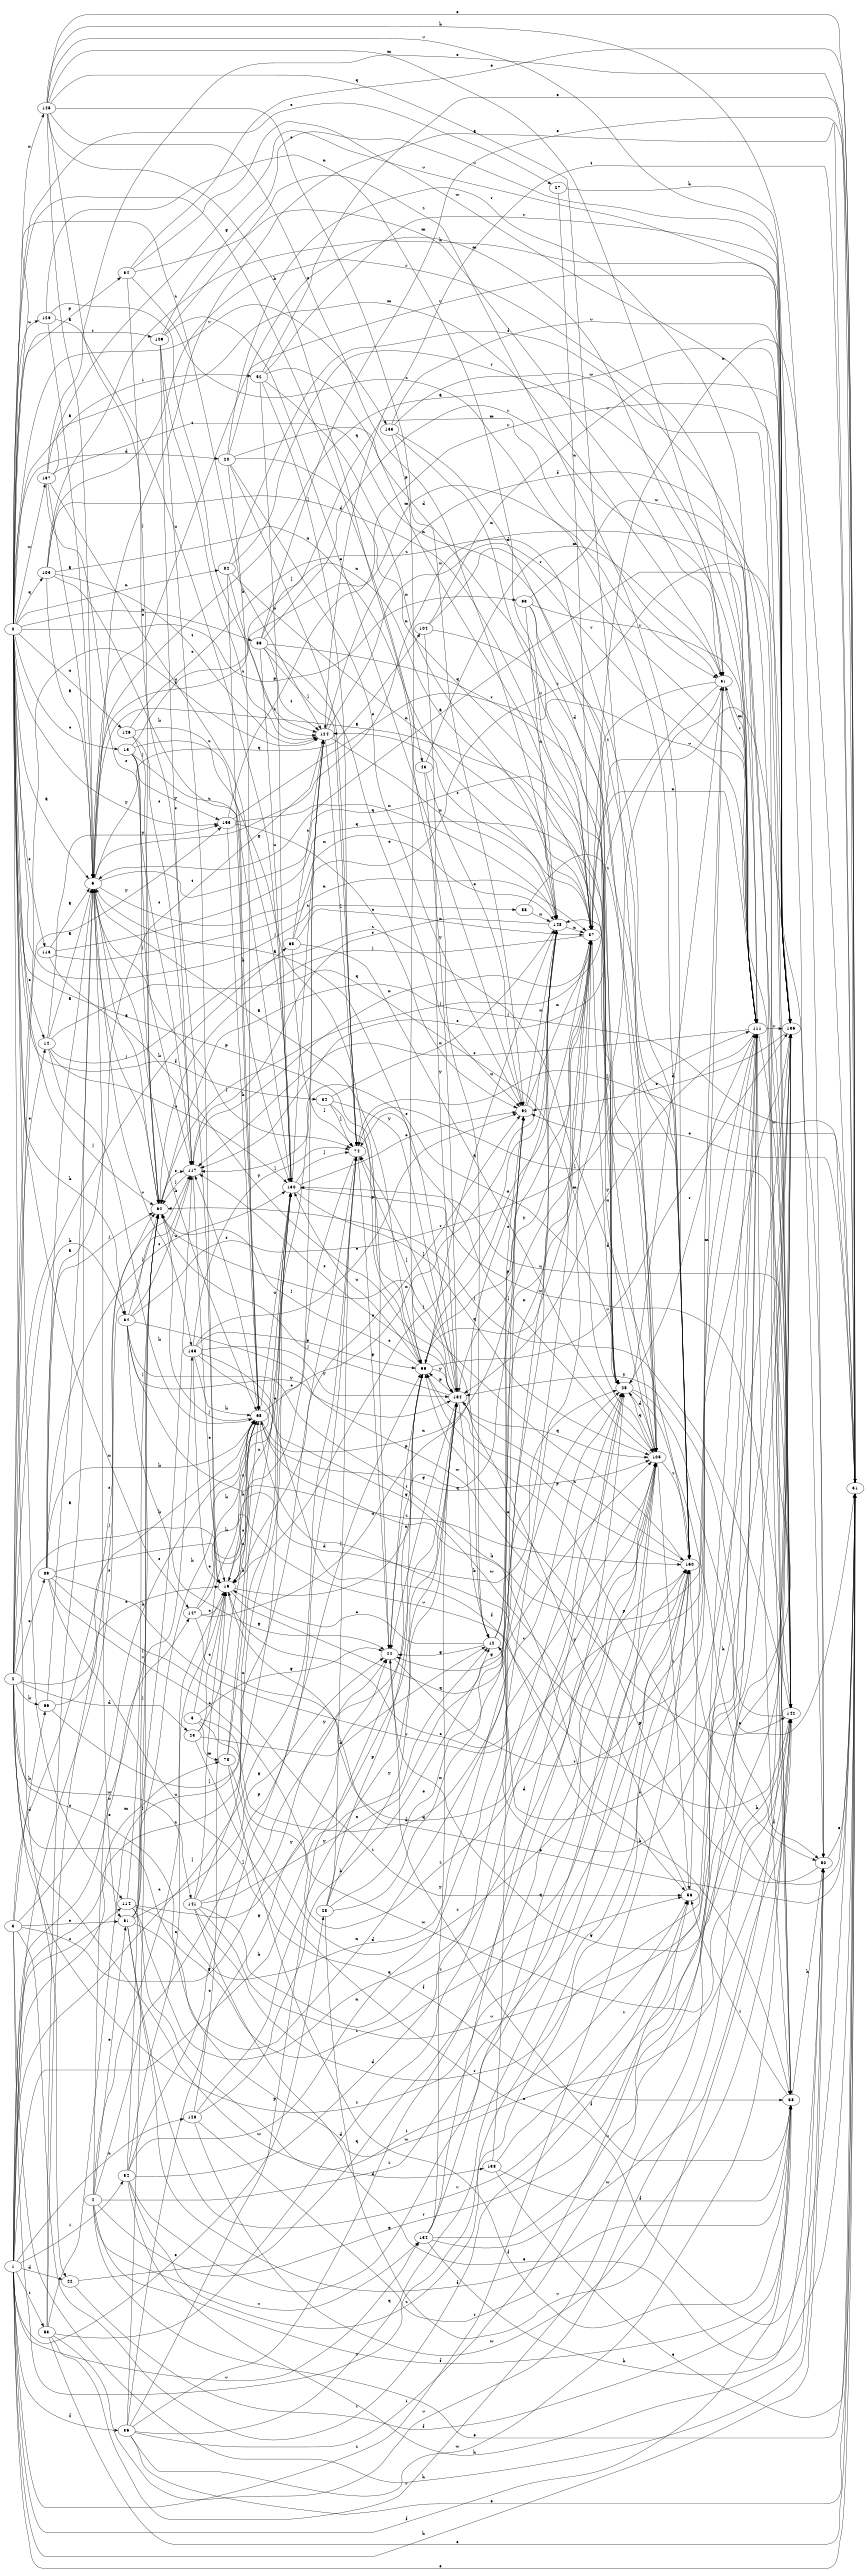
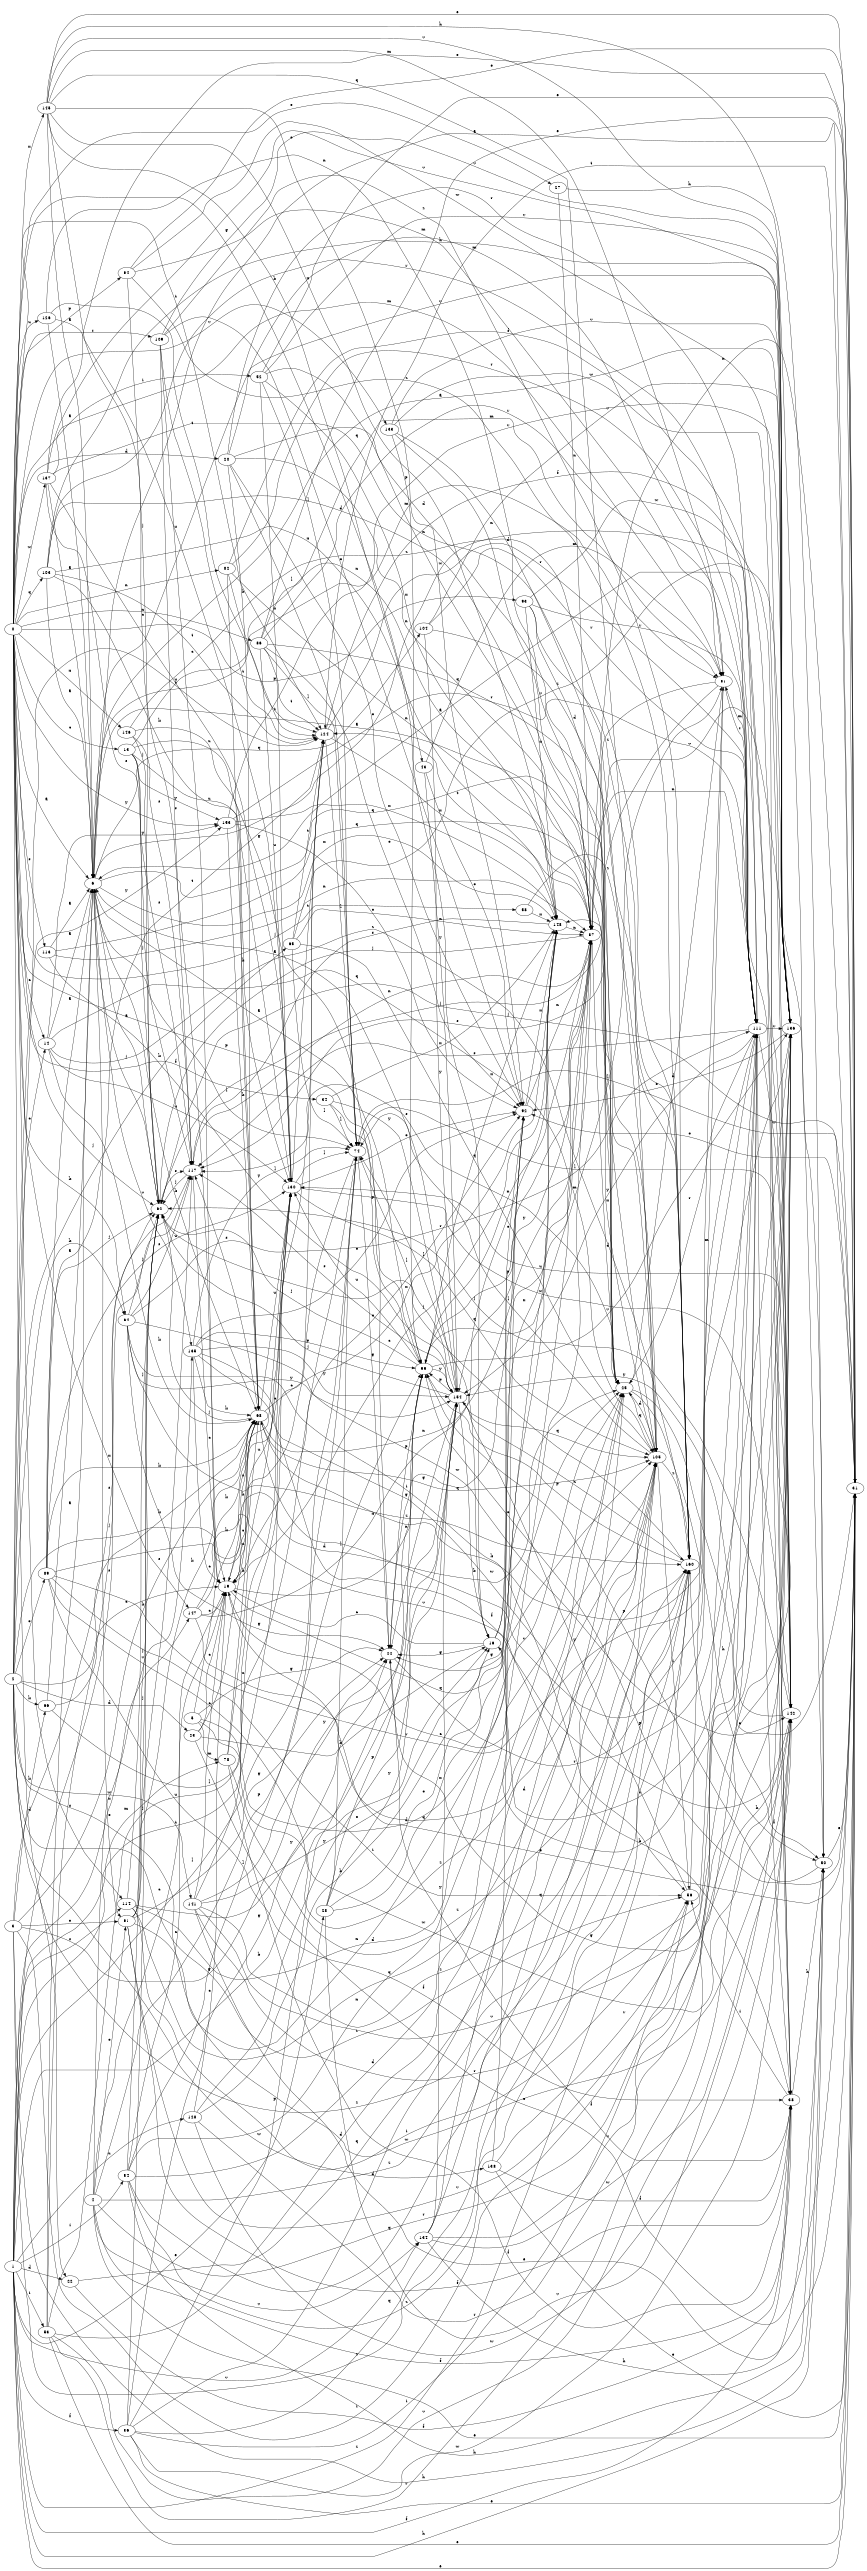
node "12": label "12" -> "16"
